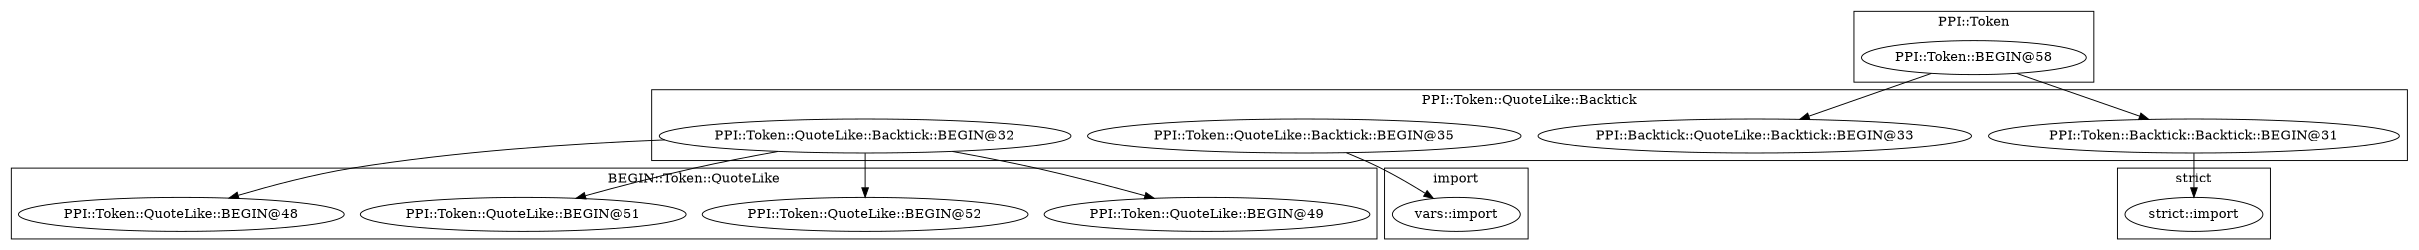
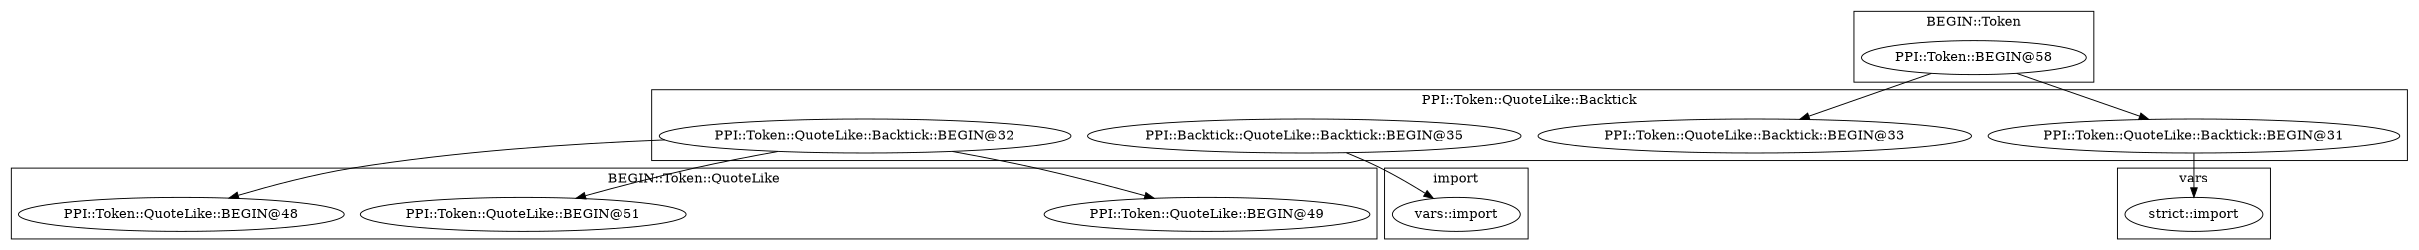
cluster "PPI::Token": label "PPI::Token" -> "BEGIN::Token"
node "PPI::Token::QuoteLike::Backtick::BEGIN@35": label "PPI::Token::QuoteLike::Backtick::BEGIN@35" -> "PPI::Backtick::QuoteLike::Backtick::BEGIN@35"
node "PPI::Backtick::QuoteLike::Backtick::BEGIN@33": label "PPI::Backtick::QuoteLike::Backtick::BEGIN@33" -> "PPI::Token::QuoteLike::Backtick::BEGIN@33"
node "PPI::Token::Backtick::Backtick::BEGIN@31": label "PPI::Token::Backtick::Backtick::BEGIN@31" -> "PPI::Token::QuoteLike::Backtick::BEGIN@31"
cluster "strict": label "strict" -> "vars"
node "PPI::Token::QuoteLike::BEGIN@52": removed
